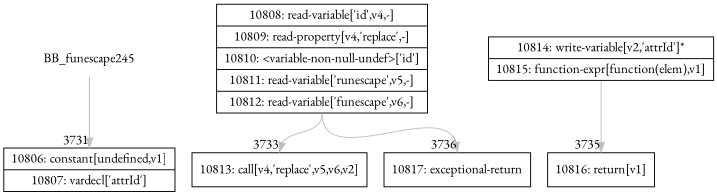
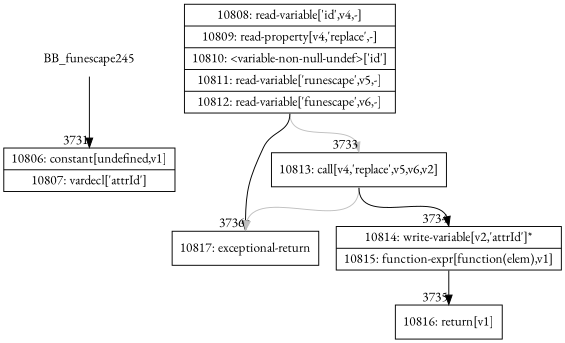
edge "BB_funescape245" -> "10806: constant[undefined,v1]": color gray -> black
edge "10814: write-variable[v2,'attrId']*" -> "10816: return[v1]": color gray -> black
edge "10808: read-variable['id',v4,-]" -> "10817: exceptional-return": color gray -> black
edge "10813: call[v4,'replace',v5,v6,v2]" -> "10814: write-variable[v2,'attrId']*": added
edge "10813: call[v4,'replace',v5,v6,v2]" -> "10817: exceptional-return": added
